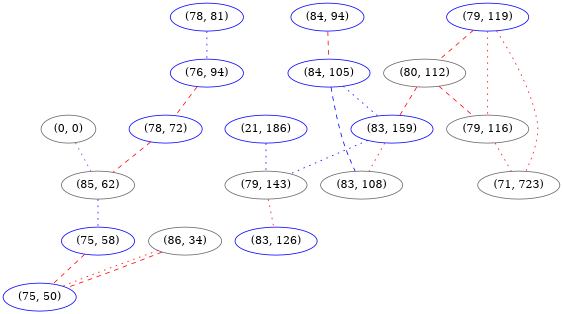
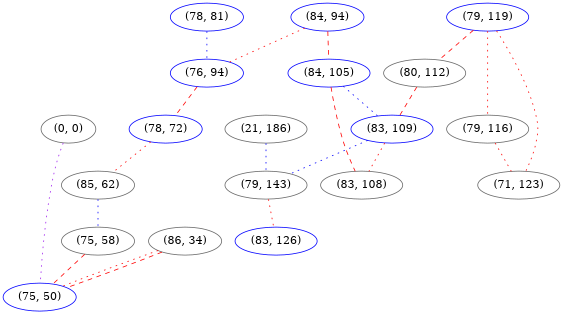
edge "(84, 94)" -- "(76, 94)": added
edge "(80, 112)" -- "(79, 116)": removed
node "(21, 186)": color blue -> gray40
node "(83, 159)": label "(83, 159)" -> "(83, 109)"
edge "(84, 105)" -- "(83, 108)": color blue -> red
edge "(0, 0)" -- "(85, 62)": now "(0, 0)" -- "(75, 50)"
edge "(78, 72)" -- "(85, 62)": style dashed -> dotted
node "(71, 723)": label "(71, 723)" -> "(71, 123)"
node "(75, 58)": color blue -> gray40
